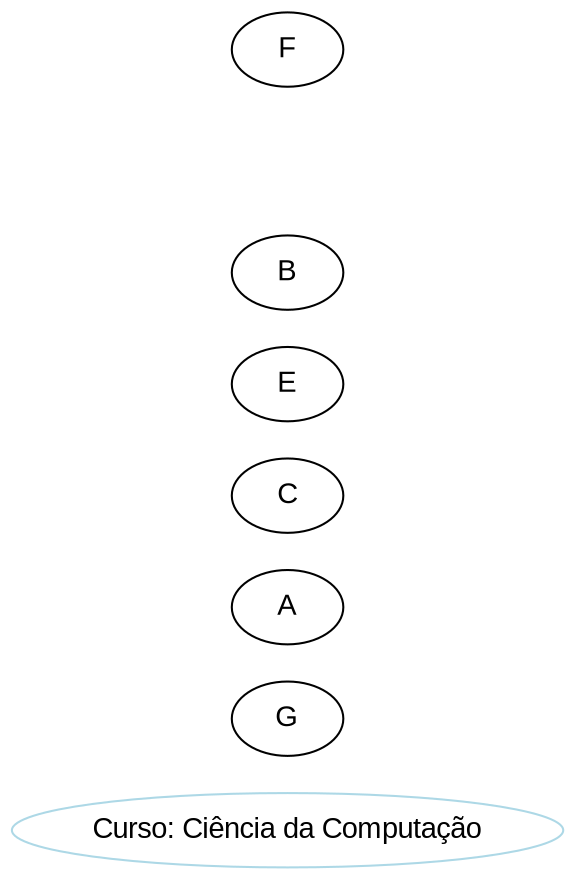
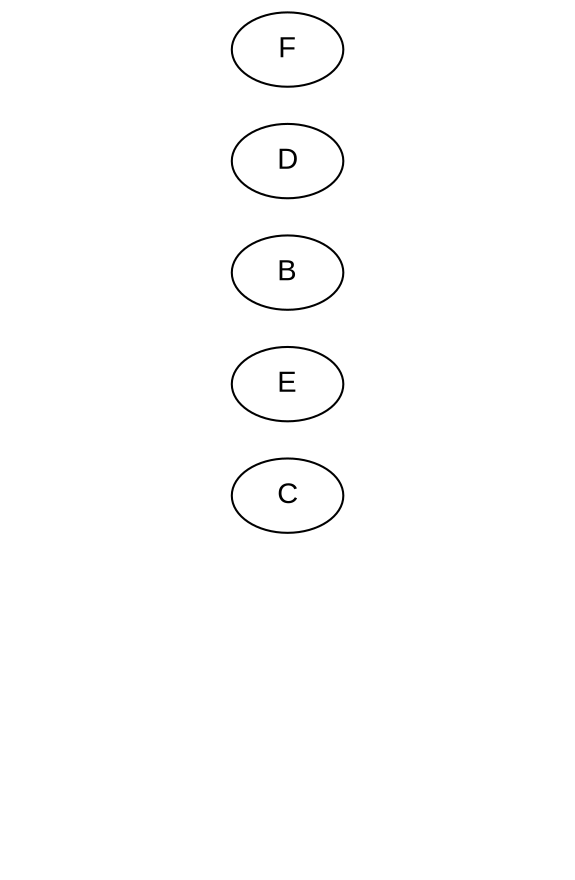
node "D": added
node "A": removed
node "G": removed
node "Curso: Ciência da Computação": removed
